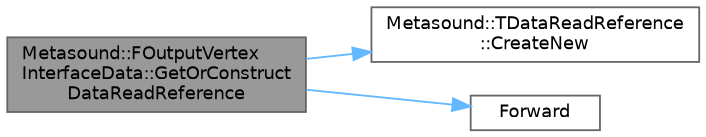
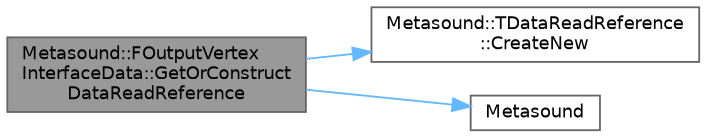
node "Forward": label "Forward" -> "Metasound"
